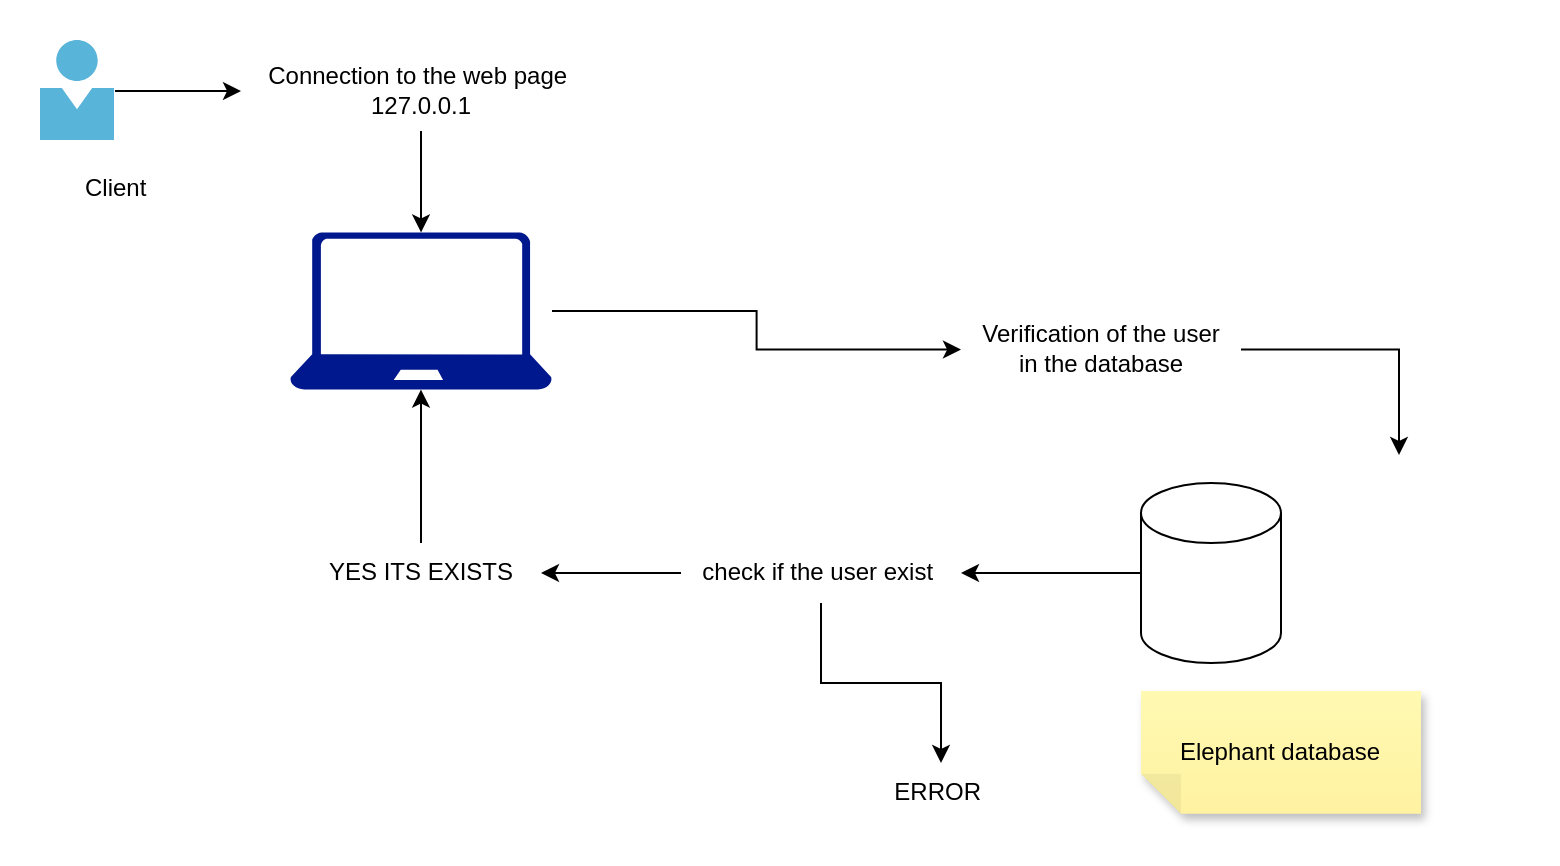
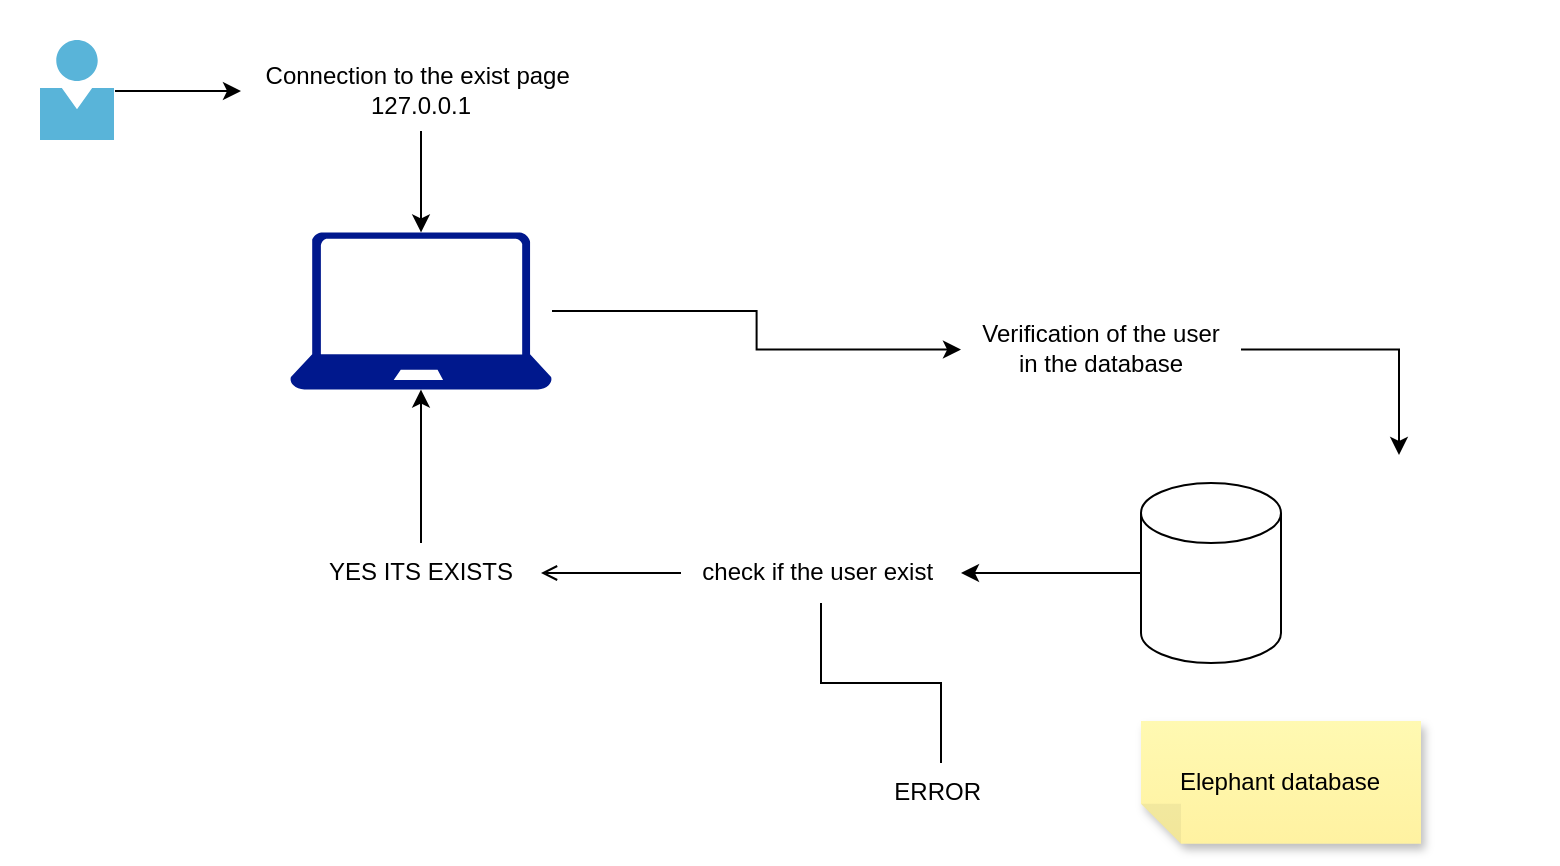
node "Connection to the web page 127.0.0.1": label "Connection to the web page 127.0.0.1" -> "Connection to the exist page 127.0.0.1"
node "Client": removed
edge "check if the user exist" -> "YES ITS EXISTS": arrowhead classic -> open
edge "check if the user exist" -> "ERROR": arrowhead classic -> none
node "Elephant database": moved (1281, 752) -> (1281, 782)
